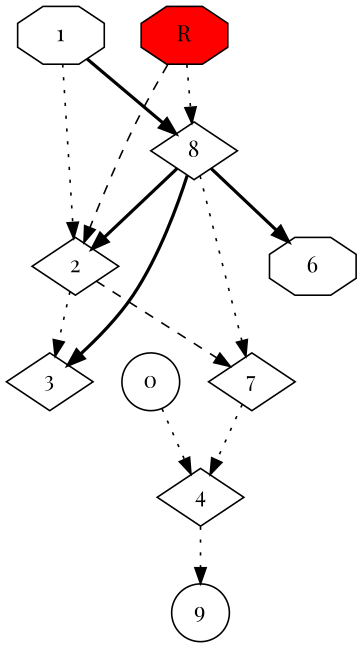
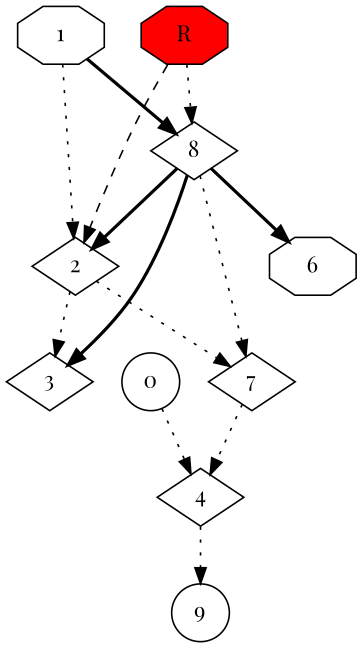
edge "2" -> "7": style dashed -> dotted
